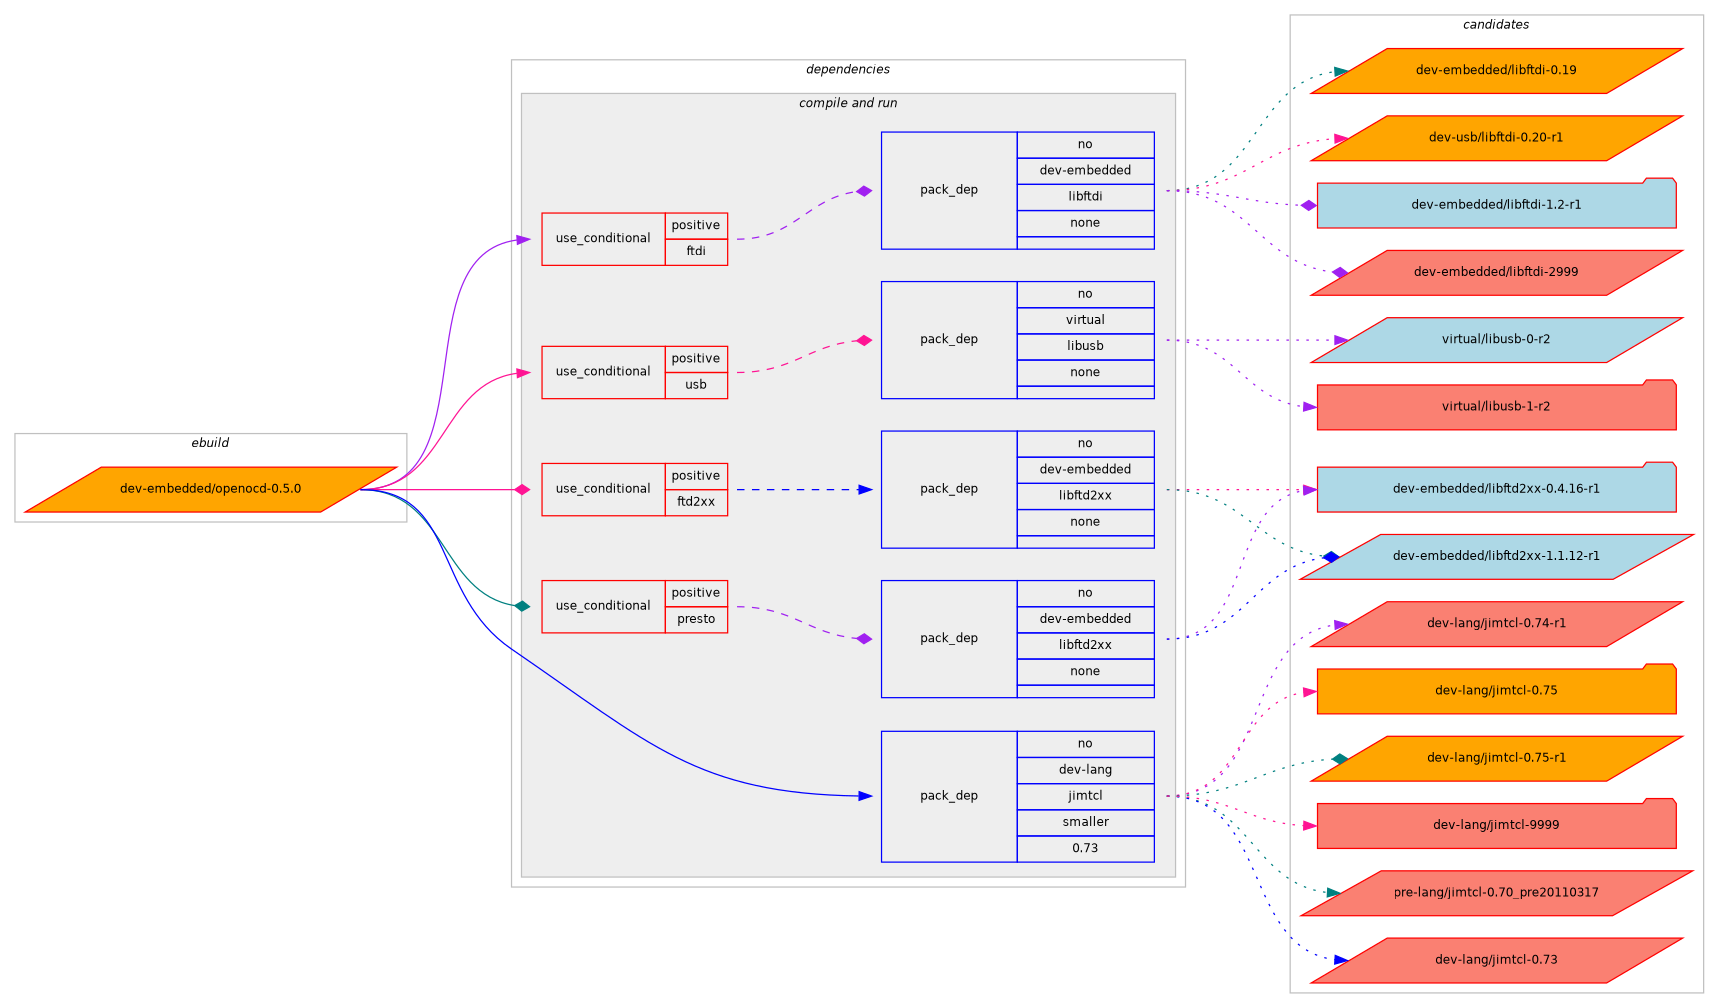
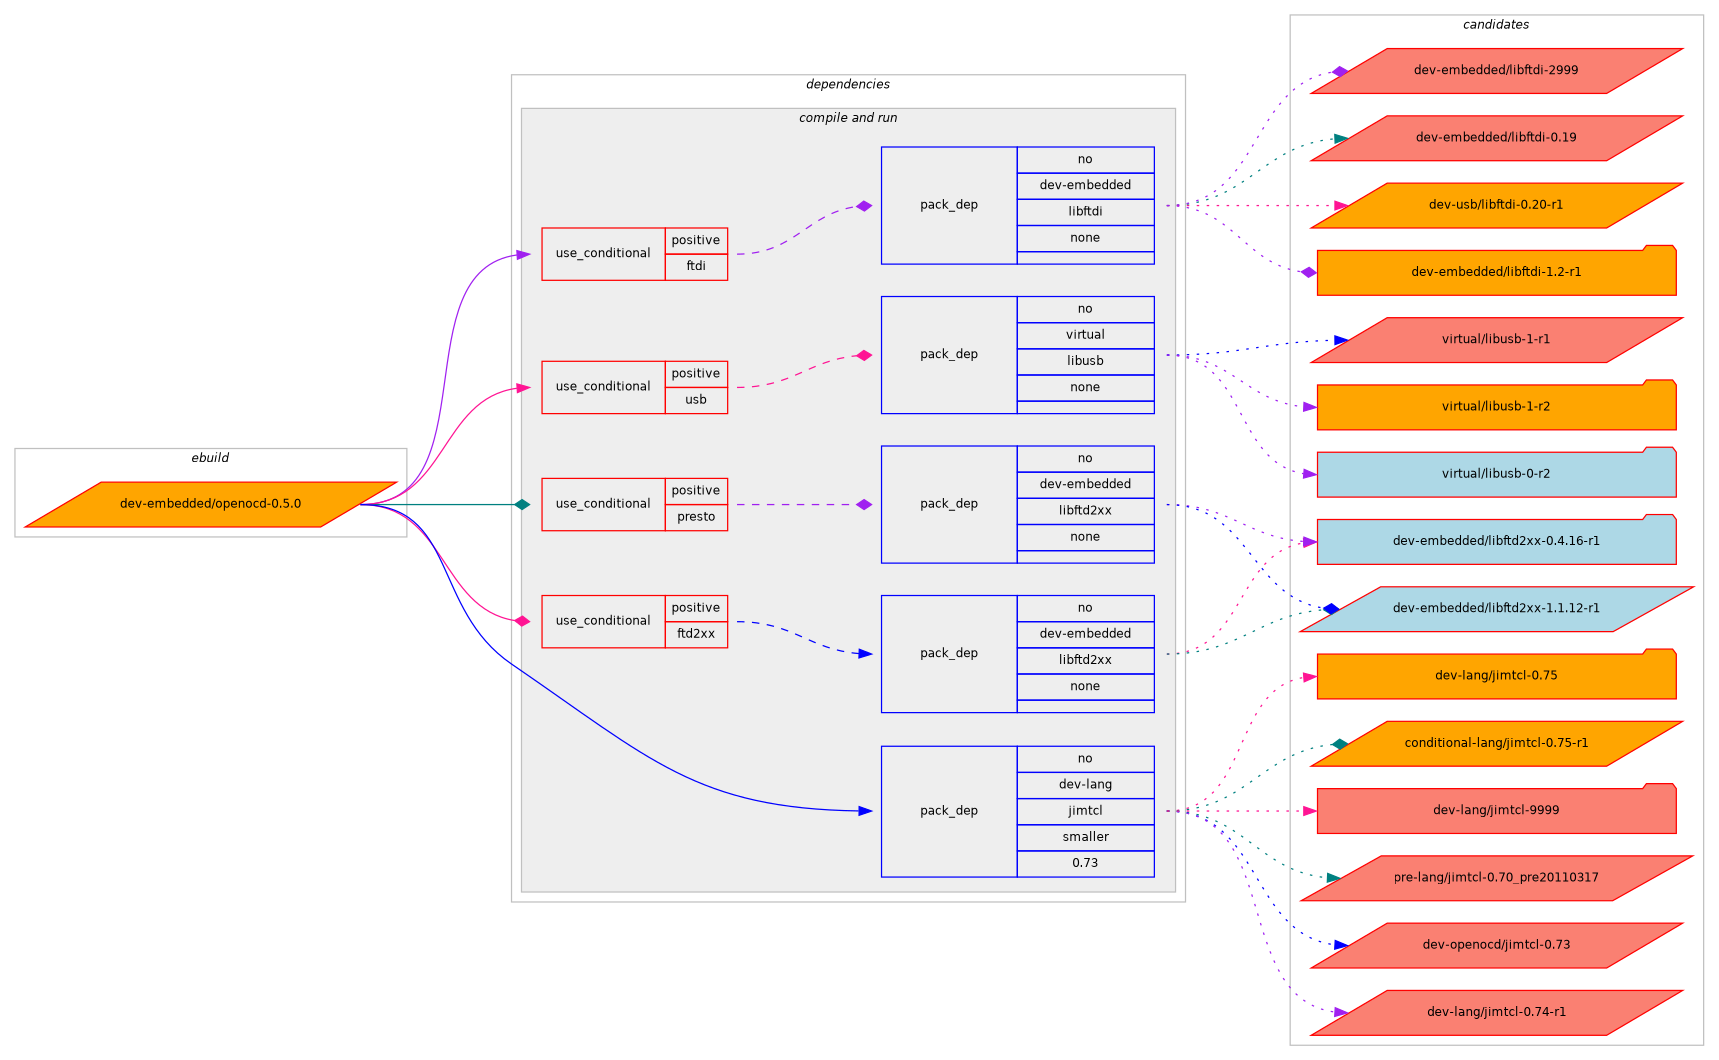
node "dev-embedded/libftdi-0.19": fillcolor orange -> salmon
node "dev-embedded/libftdi-1.2-r1": fillcolor lightblue -> orange
node "virtual/libusb-0-r2": shape parallelogram -> folder
node "virtual/libusb-1-r1": added
node "virtual/libusb-1-r2": fillcolor salmon -> orange
node "dev-lang/jimtcl-0.75-r1": label "dev-lang/jimtcl-0.75-r1" -> "conditional-lang/jimtcl-0.75-r1"
node "dev-lang/jimtcl-0.73": label "dev-lang/jimtcl-0.73" -> "dev-openocd/jimtcl-0.73"
